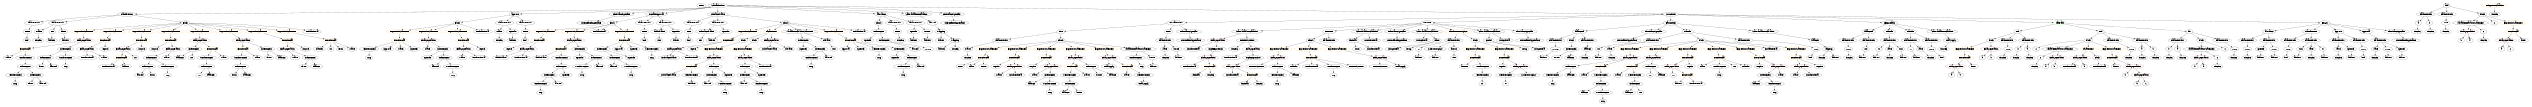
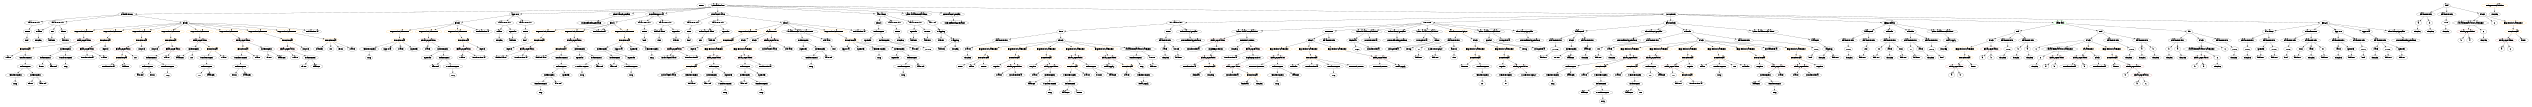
node "uint8": label "uint8" -> "msg8"
